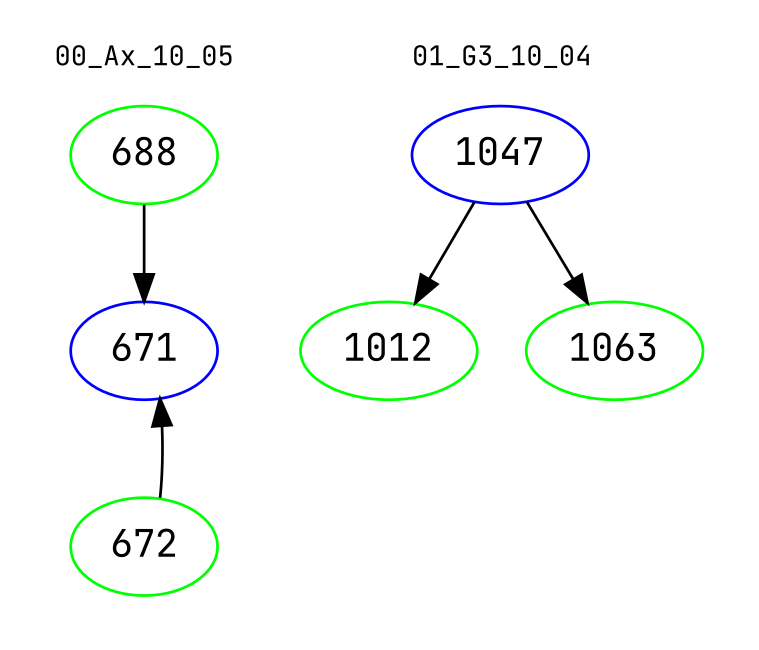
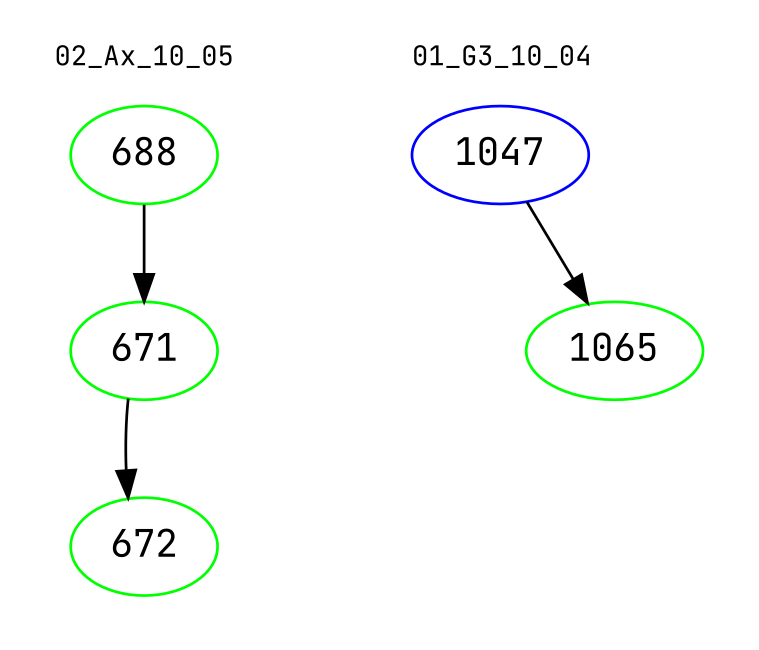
cluster "00_Ax_10_05": label "00_Ax_10_05" -> "02_Ax_10_05"
node "671": color blue -> green
node "1012": removed
node "1063": label "1063" -> "1065"
edge "672" -> "671": reversed
